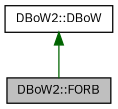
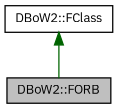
node "DBoW2::DBoW": label "DBoW2::DBoW" -> "DBoW2::FClass"
